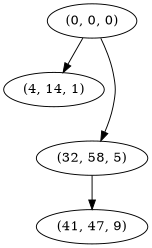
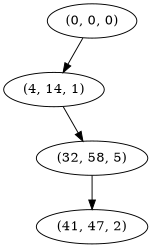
edge "(0, 0, 0)" -> "(32, 58, 5)": now "(4, 14, 1)" -> "(32, 58, 5)"
node "(41, 47, 9)": label "(41, 47, 9)" -> "(41, 47, 2)"
